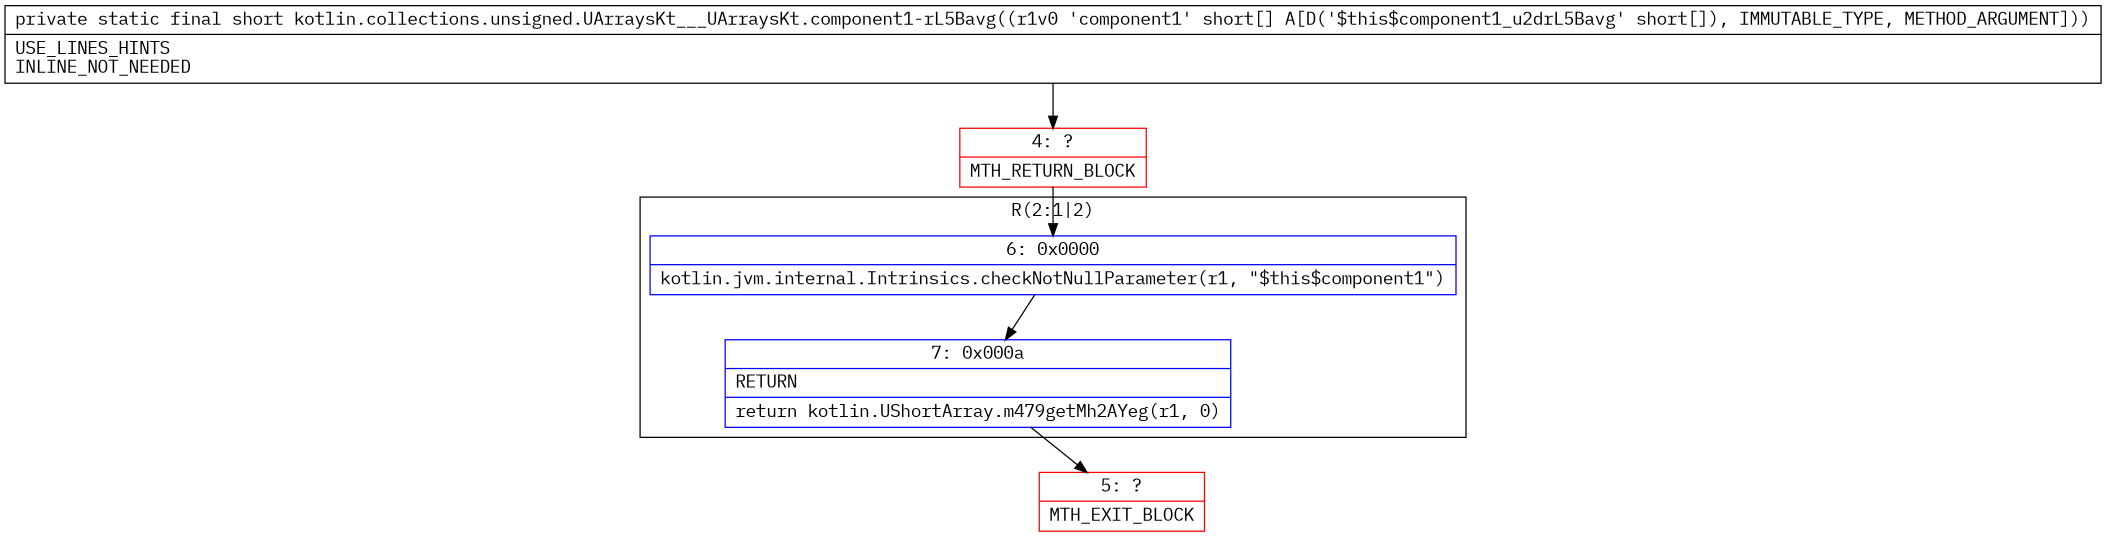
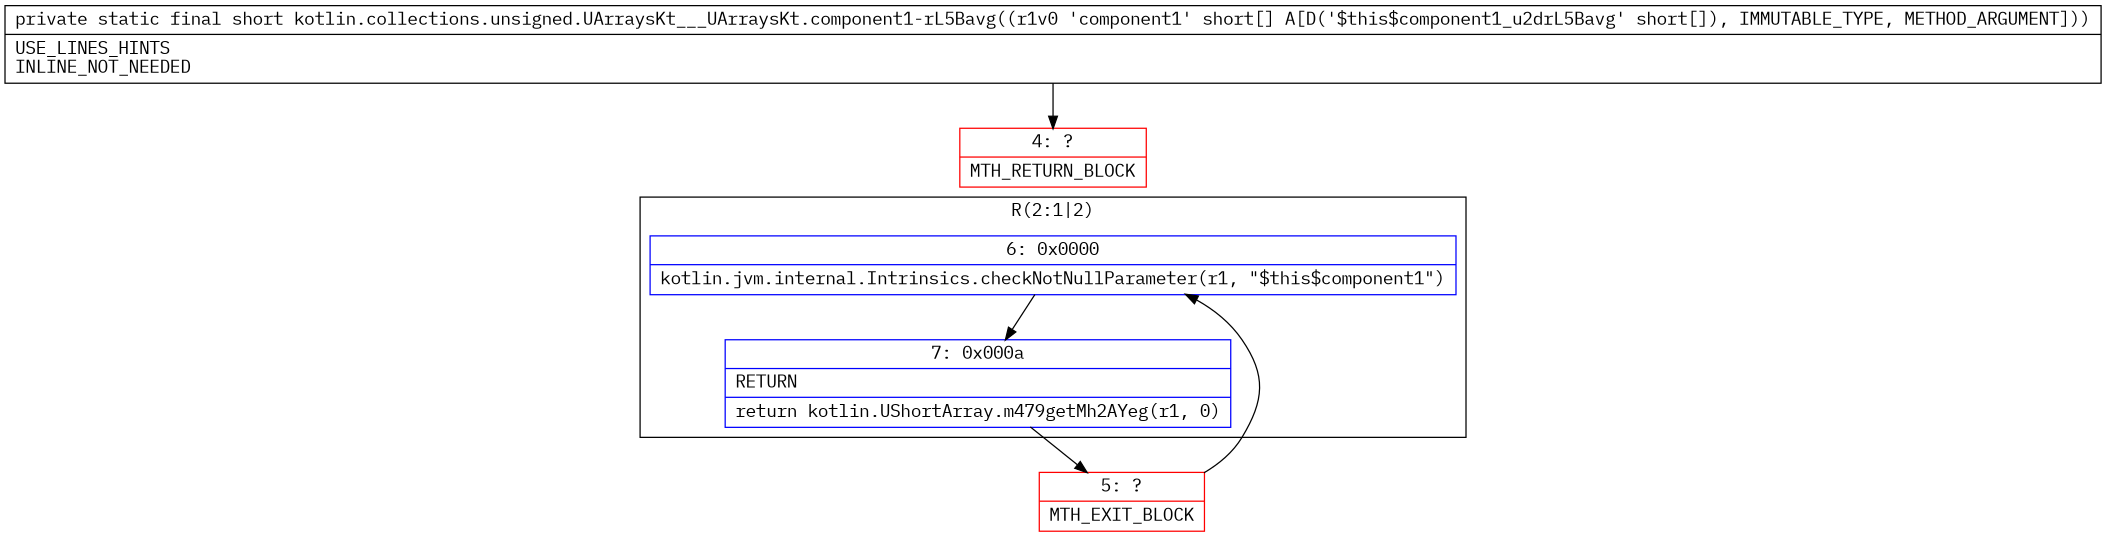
edge "4: ?" -> "6: 0x0000": now "5: ?" -> "6: 0x0000"
